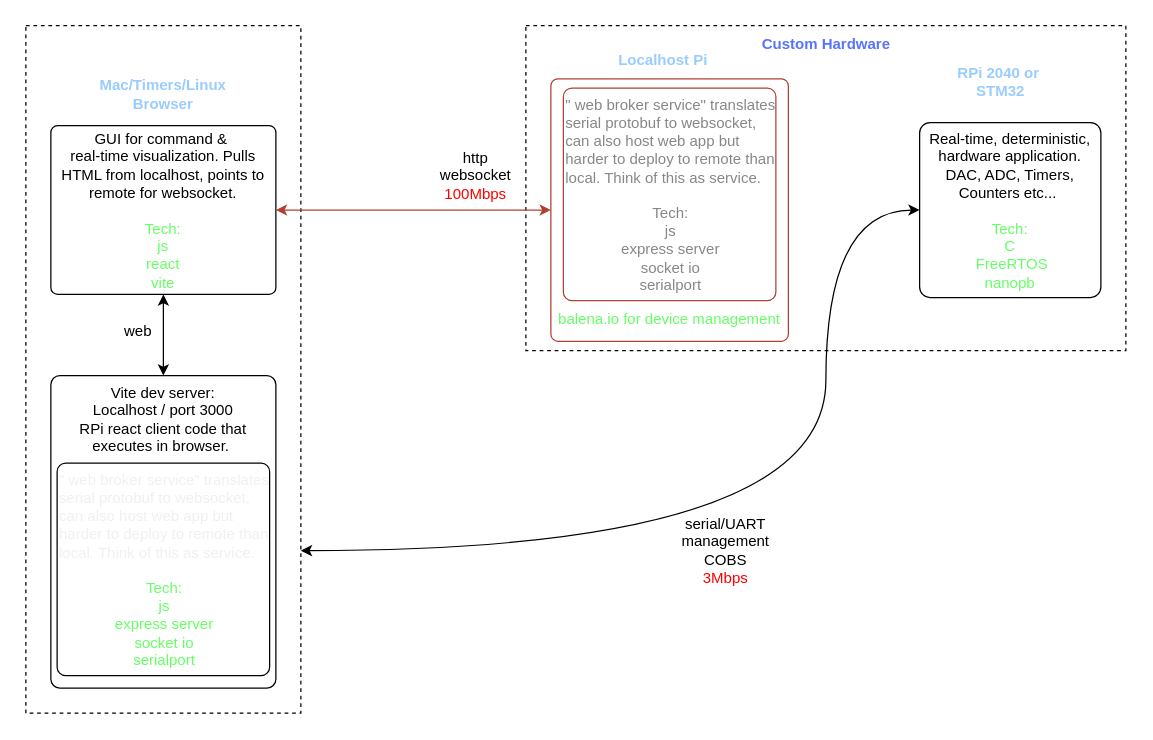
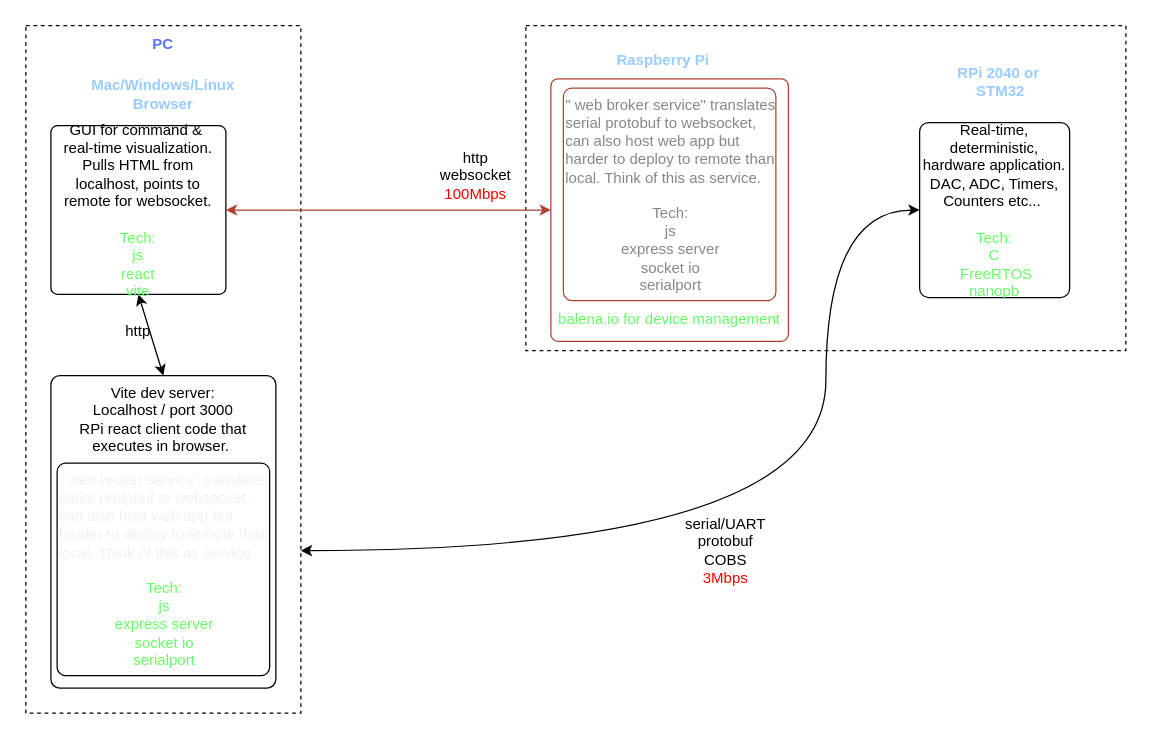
node "PC": added
node "Custom Hardware": removed
node "Localhost Pi": label "Localhost Pi" -> "Raspberry Pi"
node "Mac/Timers/Linux Browser": label "Mac/Timers/Linux Browser" -> "Mac/Windows/Linux Browser"
node "GUI for command & real-time visualization. Pulls HTML from localhost, points to remote for websocket. Tech: js react vite": size 225x169 -> 175x169
node "Real-time, deterministic, hardware application. DAC, ADC, Timers, Counters etc... Tech: C FreeRTOS nanopb": size 181x175 -> 150x175
node "web": label "web" -> "http"
node "serial/UART management COBS 3Mbps": label "serial/UART management COBS 3Mbps" -> "serial/UART protobuf COBS 3Mbps"
